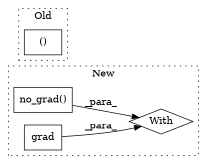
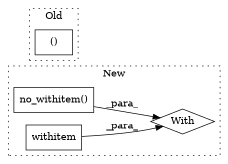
node "no_grad()": label "no_grad()" -> "no_withitem()"
node "grad": label "grad" -> "withitem"
